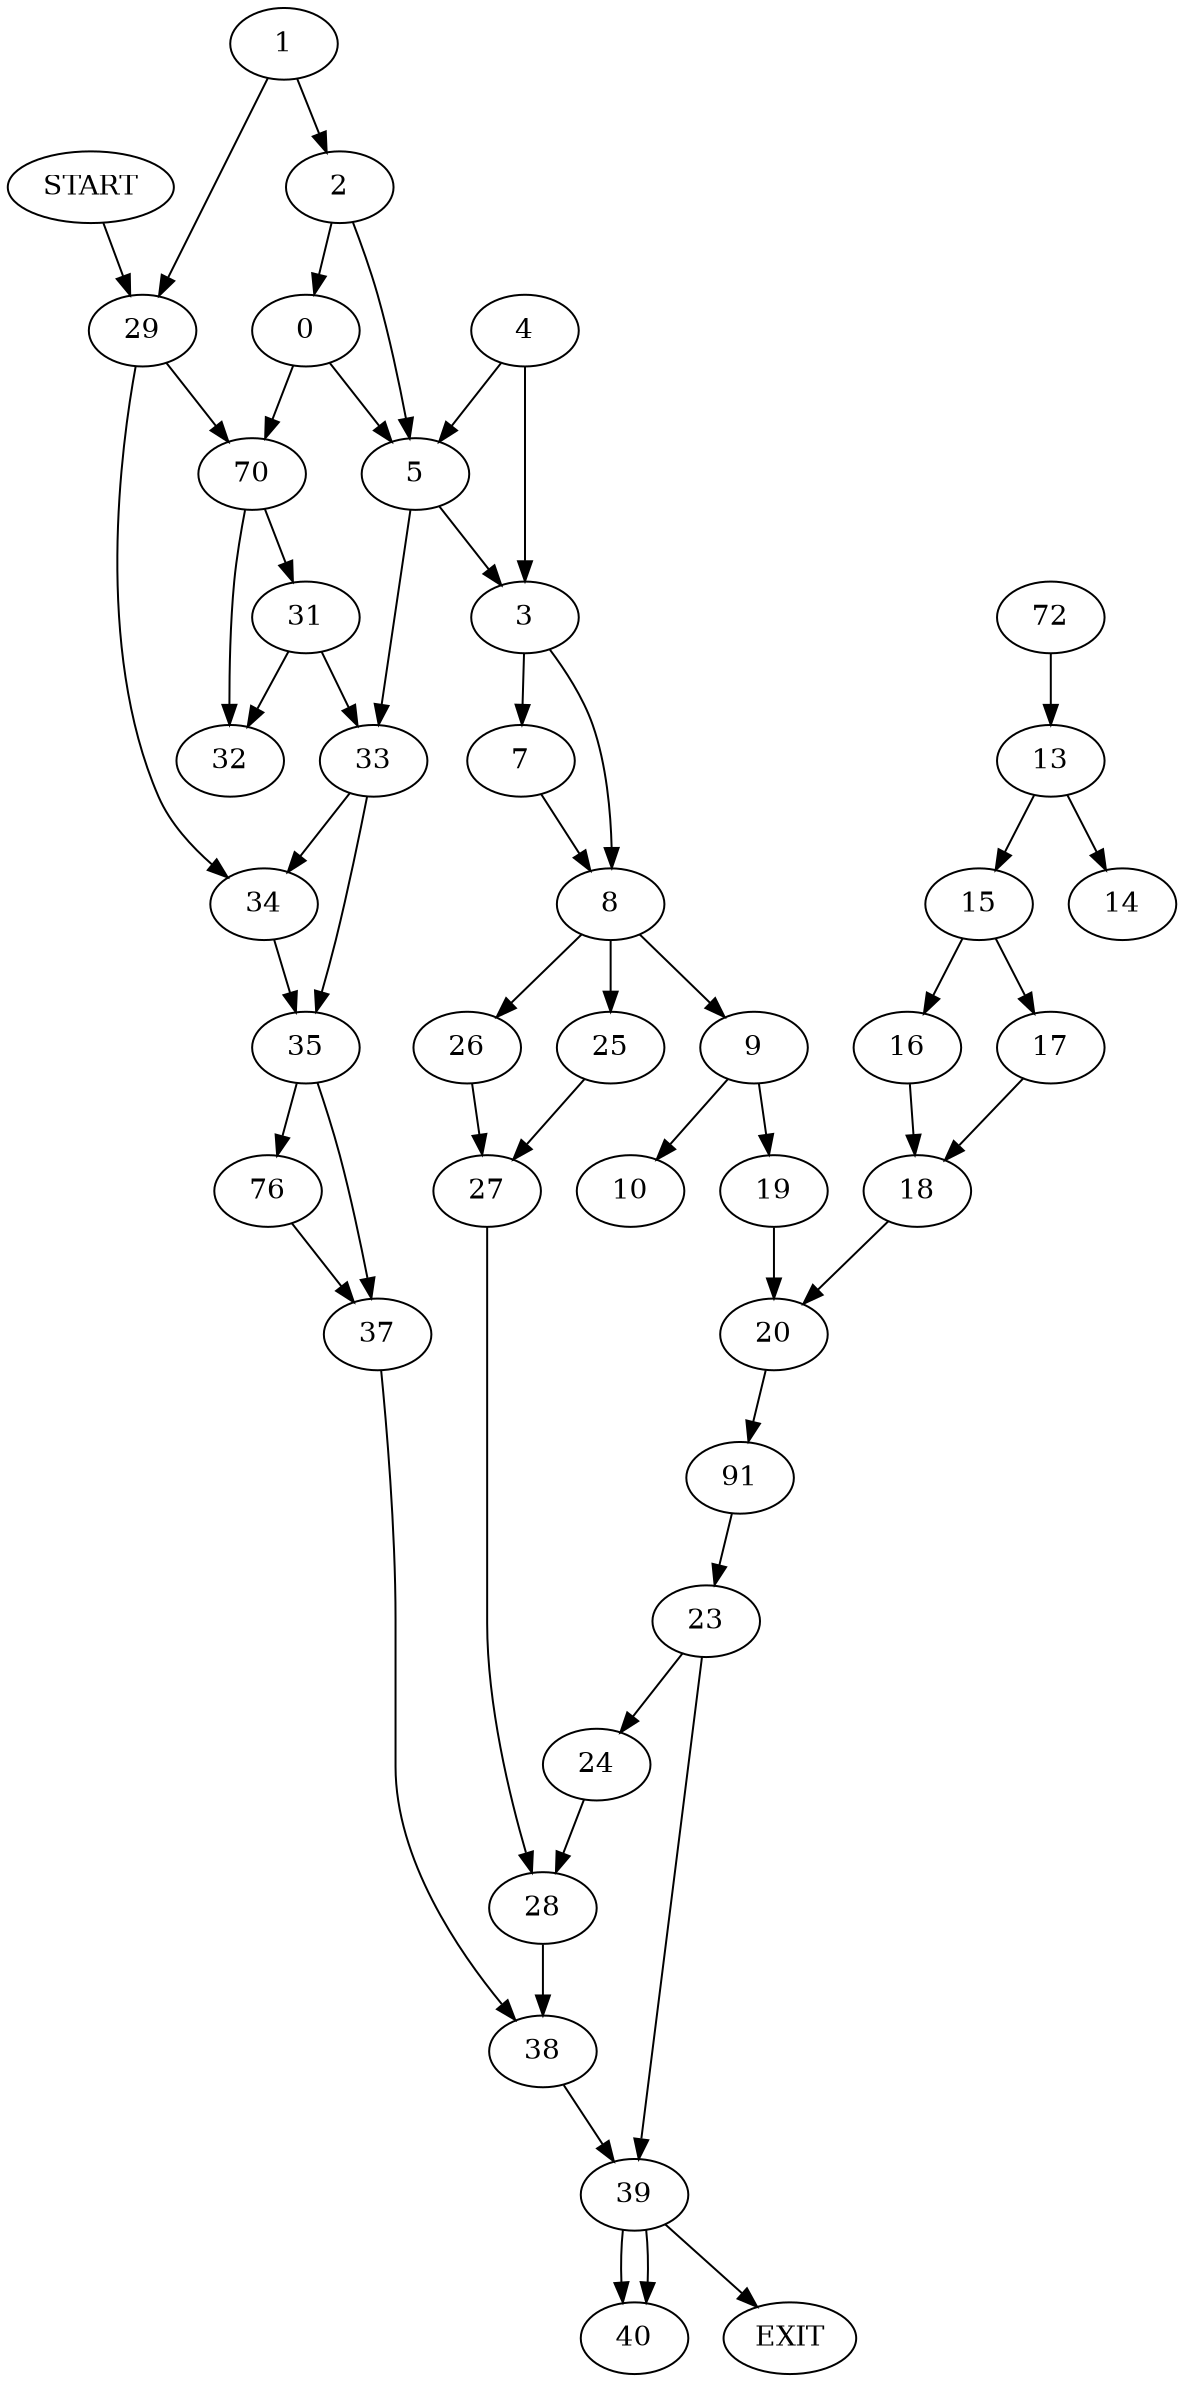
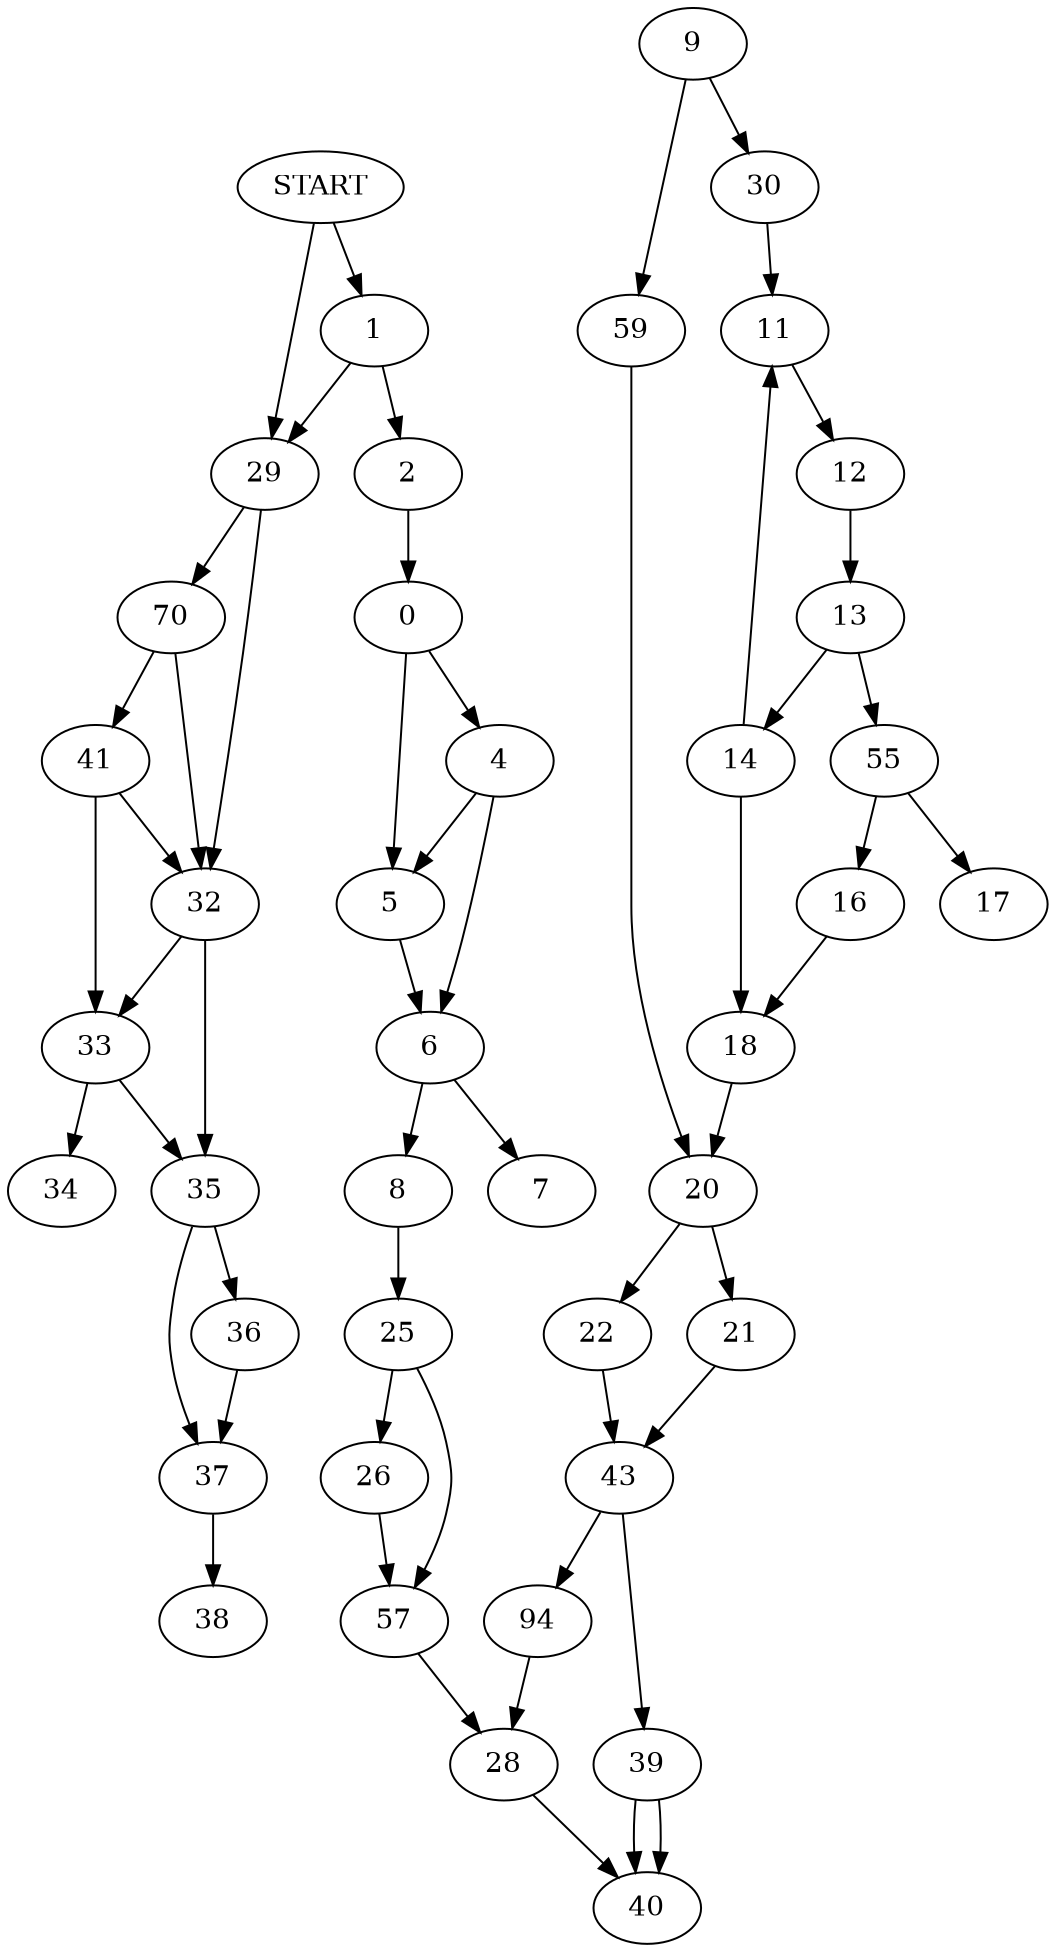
edge "START" -> "1": added
edge "2" -> "5": removed
node "11": added
edge "0" -> "70": now "0" -> "4"
edge "5" -> "33": now "32" -> "33"
node "31": label "31" -> "41"
node "3": label "3" -> "6"
node "72": label "72" -> "12"
edge "29" -> "34": now "29" -> "32"
edge "7" -> "8": removed
node "15": label "15" -> "55"
edge "34" -> "35": now "32" -> "35"
edge "8" -> "26": now "25" -> "26"
edge "8" -> "9": removed
edge "17" -> "18": now "14" -> "18"
node "76": label "76" -> "36"
node "27": label "27" -> "57"
node "10": label "10" -> "30"
node "19": label "19" -> "59"
node "22": added
node "91": label "91" -> "21"
node "23": label "23" -> "43"
node "24": label "24" -> "94"
edge "28" -> "38": now "28" -> "40"
edge "38" -> "39": removed
node "EXIT": removed
